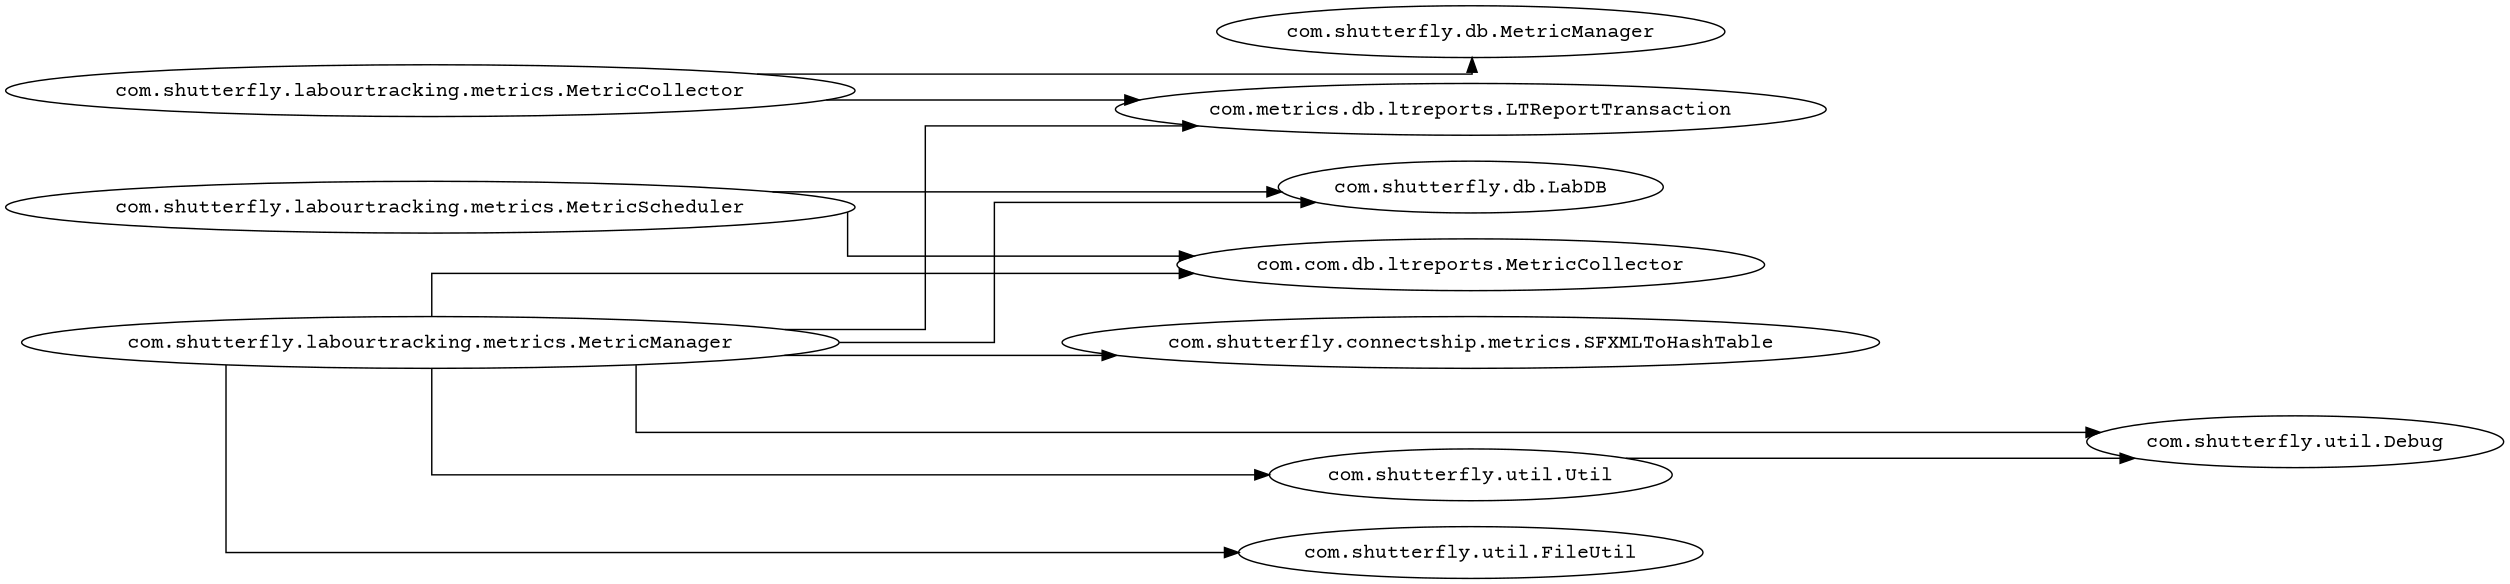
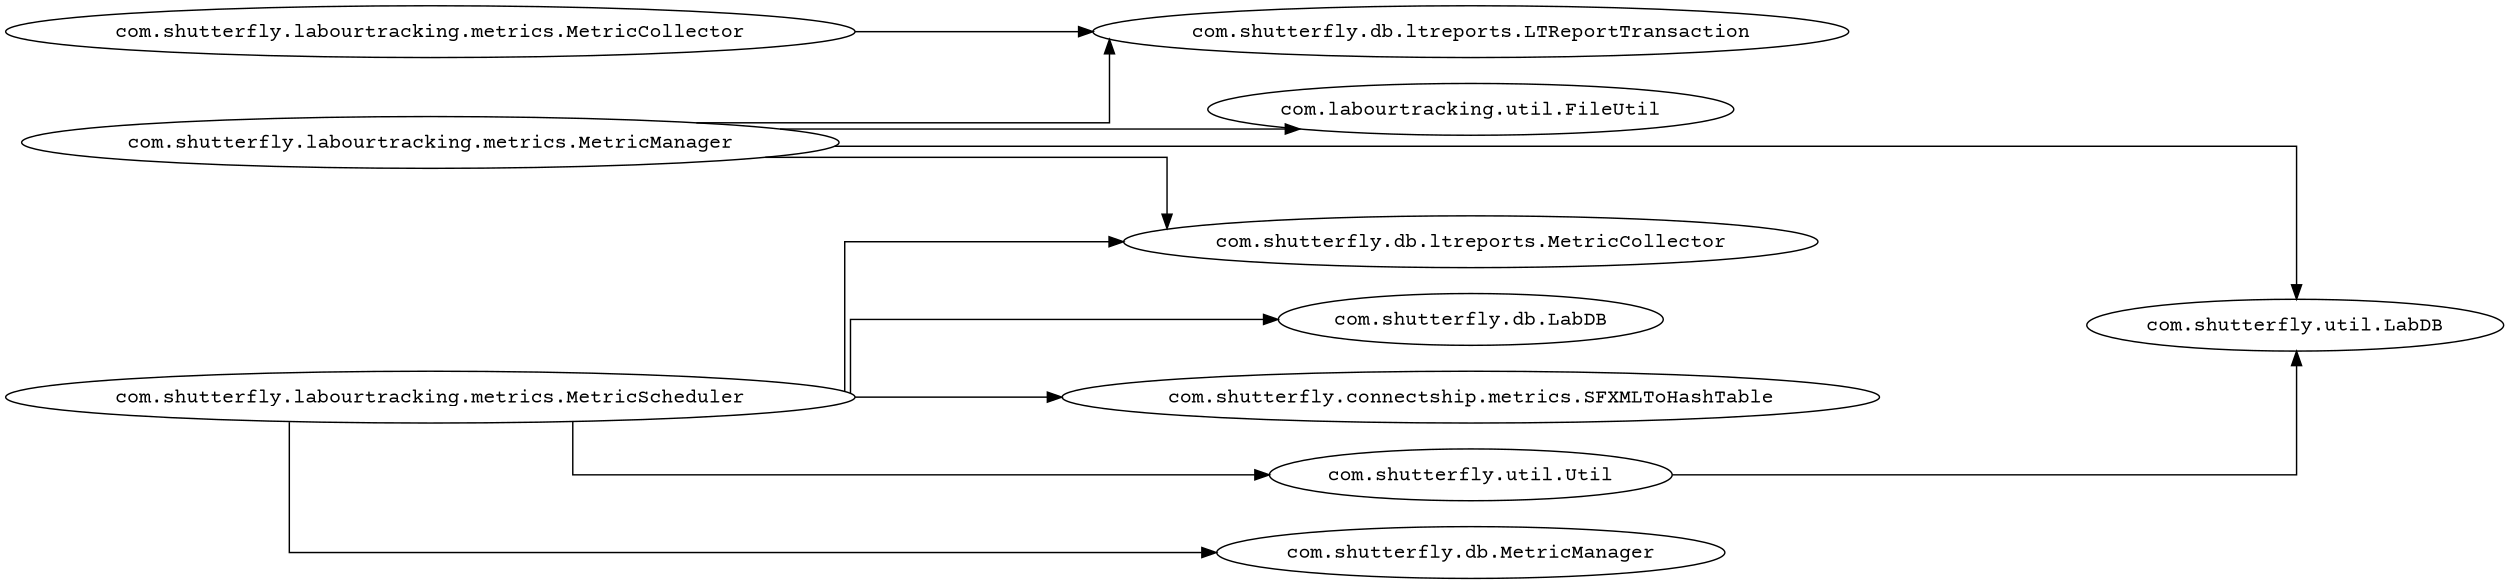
edge "com.shutterfly.labourtracking.metrics.MetricCollector" -> "com.shutterfly.db.MetricManager": now "com.shutterfly.labourtracking.metrics.MetricScheduler" -> "com.shutterfly.db.MetricManager"
node "com.metrics.db.ltreports.LTReportTransaction": label "com.metrics.db.ltreports.LTReportTransaction" -> "com.shutterfly.db.ltreports.LTReportTransaction"
edge "com.shutterfly.labourtracking.metrics.MetricManager" -> "com.shutterfly.db.LabDB": removed
node "com.com.db.ltreports.MetricCollector": label "com.com.db.ltreports.MetricCollector" -> "com.shutterfly.db.ltreports.MetricCollector"
edge "com.shutterfly.labourtracking.metrics.MetricManager" -> "com.shutterfly.connectship.metrics.SFXMLToHashTable": now "com.shutterfly.labourtracking.metrics.MetricScheduler" -> "com.shutterfly.connectship.metrics.SFXMLToHashTable"
node "com.shutterfly.util.Debug": label "com.shutterfly.util.Debug" -> "com.shutterfly.util.LabDB"
edge "com.shutterfly.labourtracking.metrics.MetricManager" -> "com.shutterfly.util.Util": now "com.shutterfly.labourtracking.metrics.MetricScheduler" -> "com.shutterfly.util.Util"
node "com.shutterfly.util.FileUtil": label "com.shutterfly.util.FileUtil" -> "com.labourtracking.util.FileUtil"
